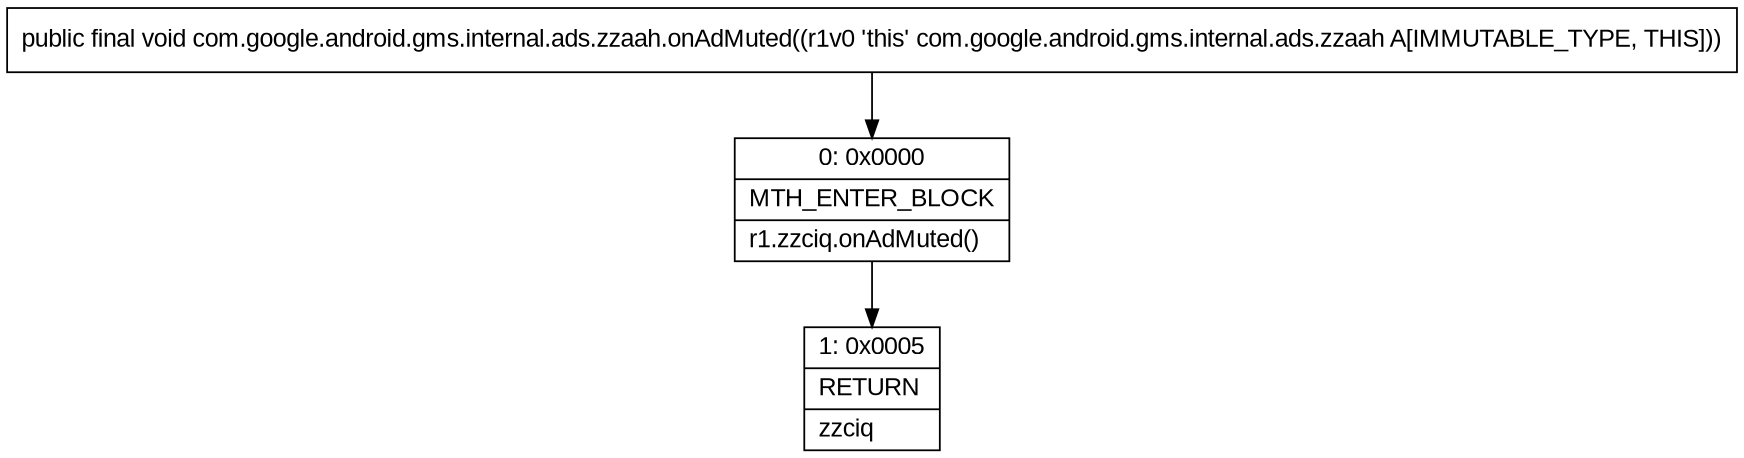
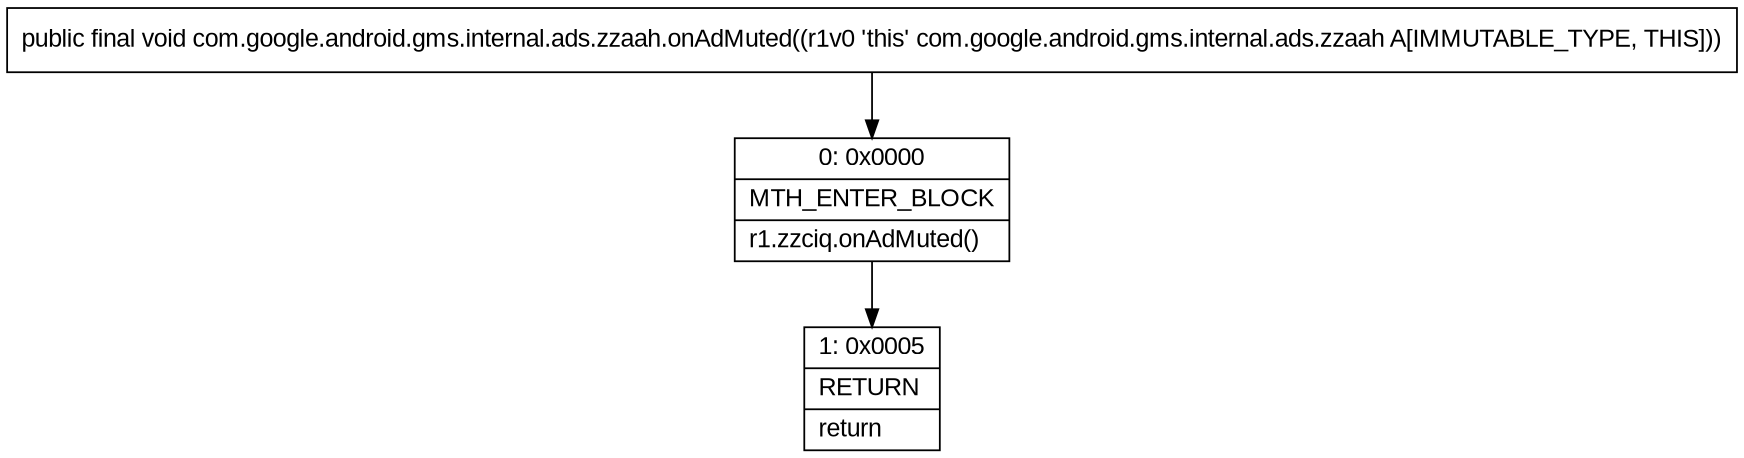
node "1: 0x0005": text "zzciq" -> "return"
